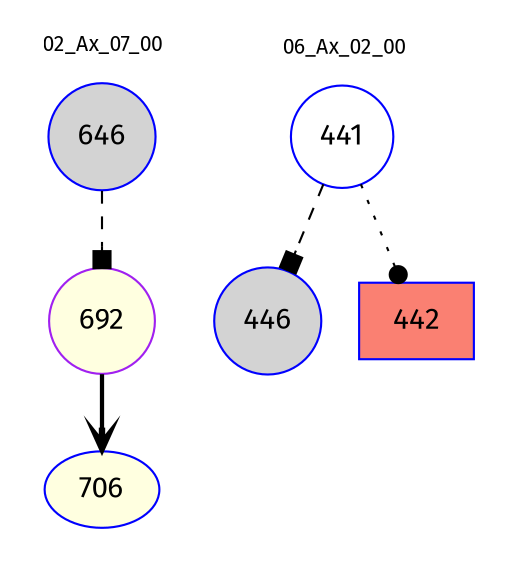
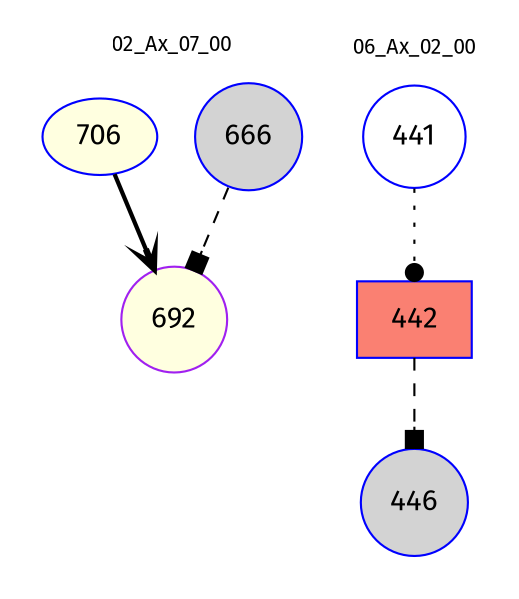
node "646": label "646" -> "666"
edge "441" -> "446": now "442" -> "446"
edge "692" -> "706": reversed
